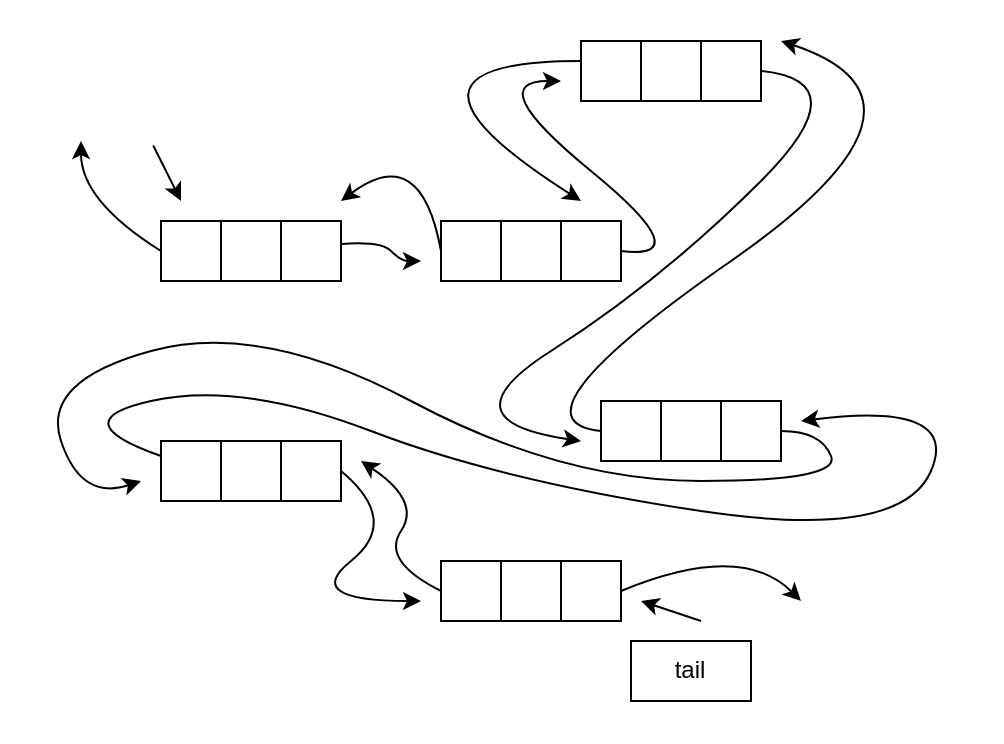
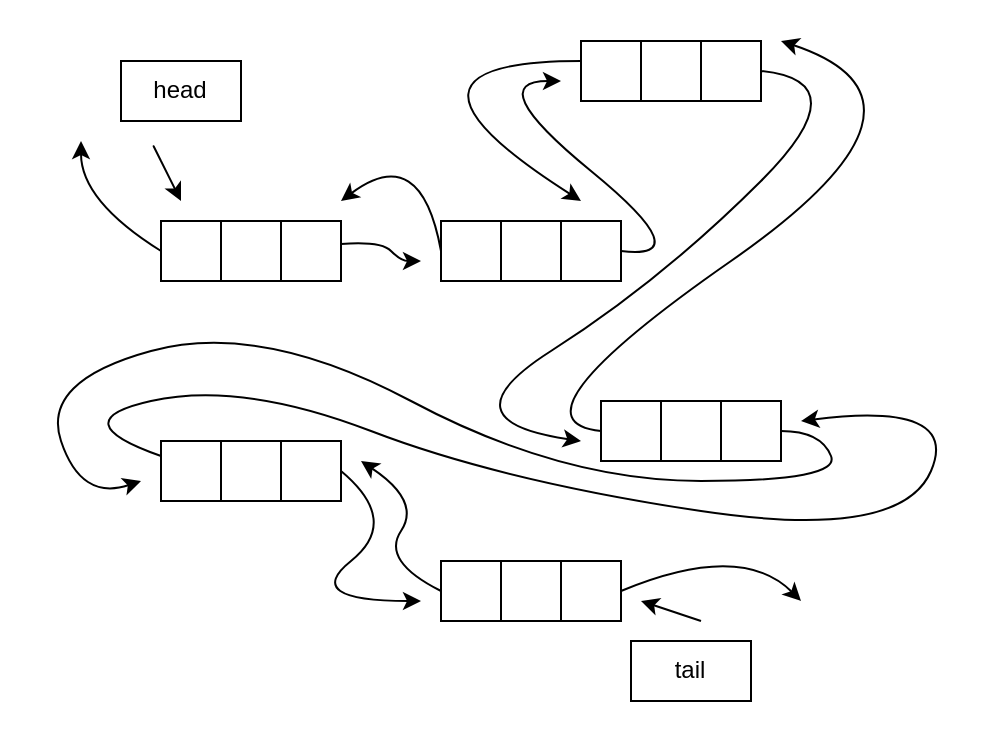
node "head": added
